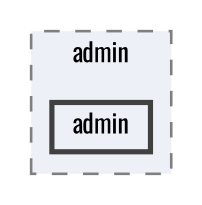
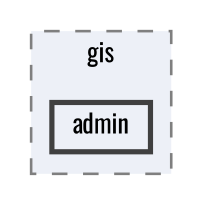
cluster "admin": label "admin" -> "gis"
